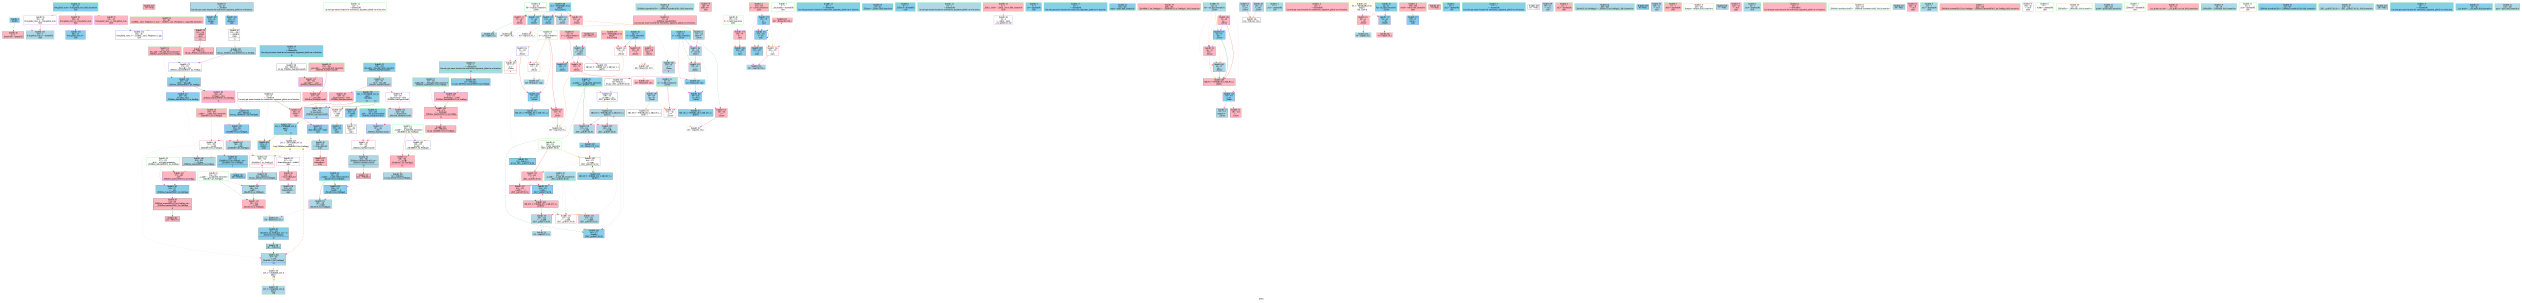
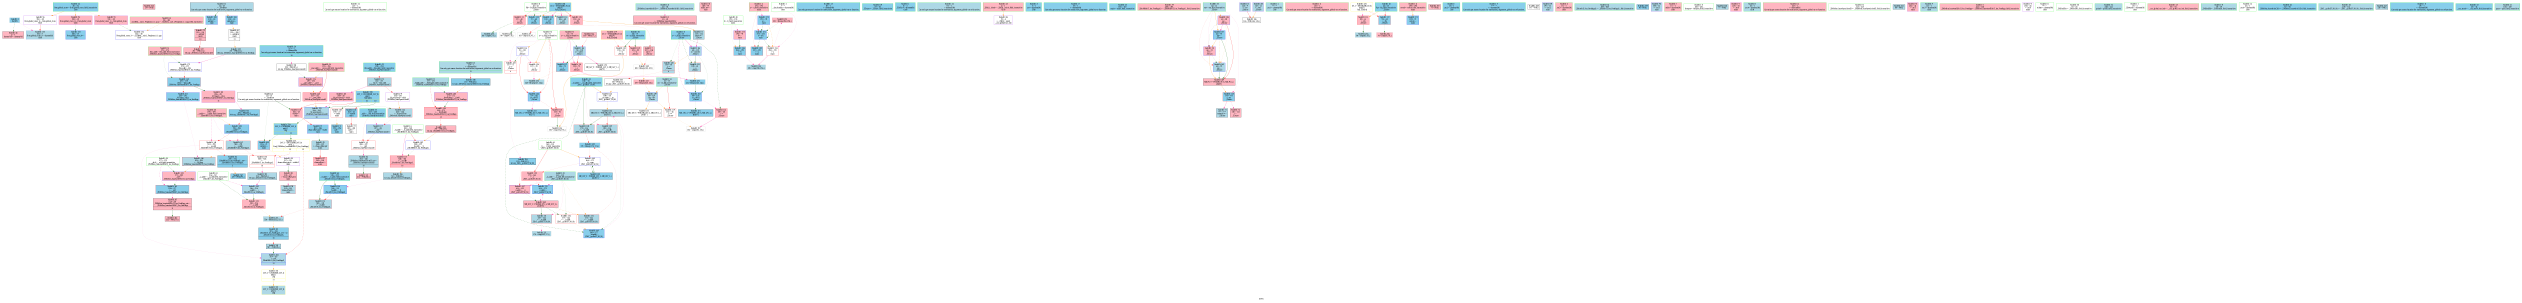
edge "NodeID: 114" -> "NodeID: 120": now "NodeID: 35" -> "NodeID: 120"
